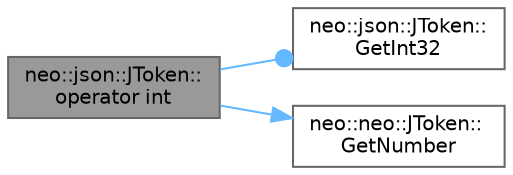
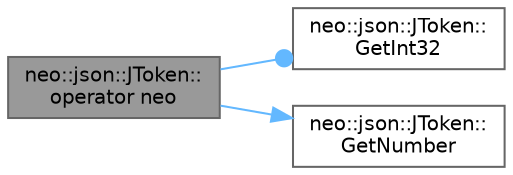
node "neo::json::JToken:: operator int": label "neo::json::JToken:: operator int" -> "neo::json::JToken:: operator neo"
node "neo::neo::JToken:: GetNumber": label "neo::neo::JToken:: GetNumber" -> "neo::json::JToken:: GetNumber"
